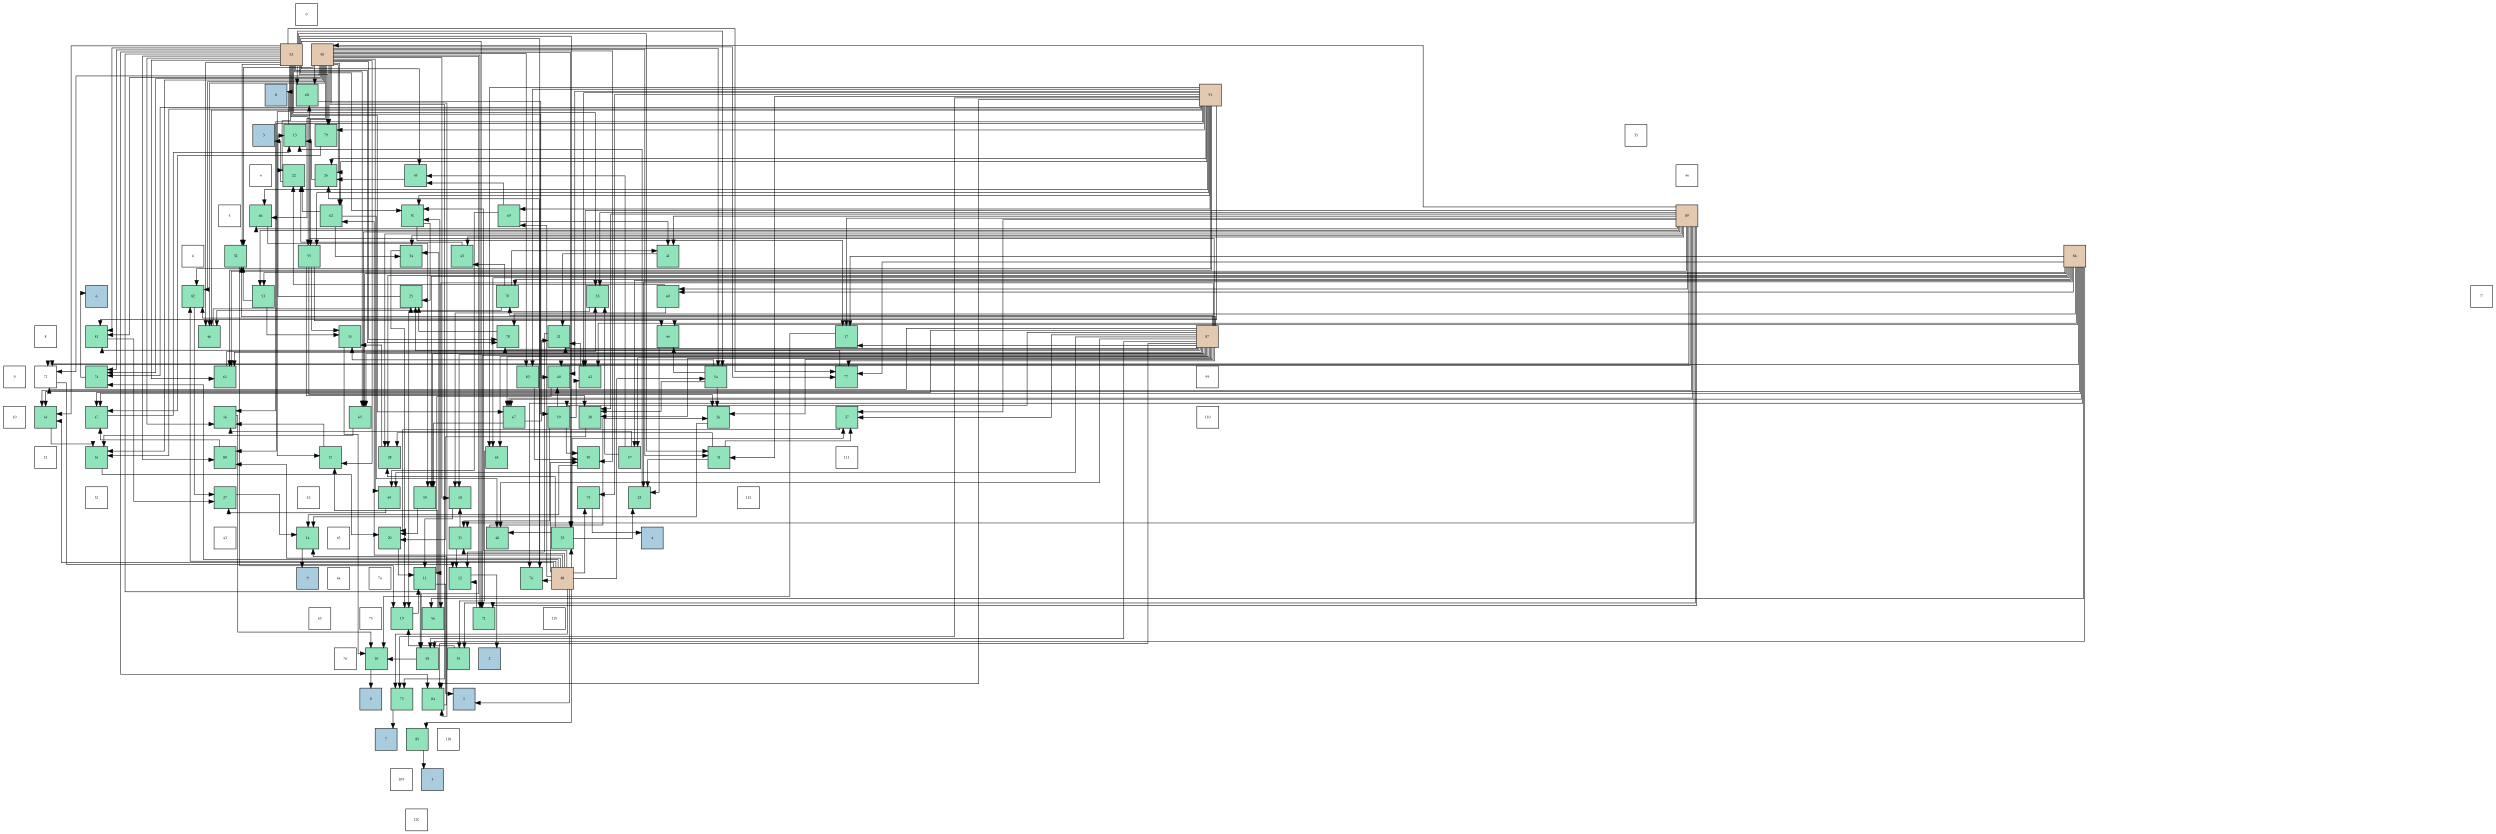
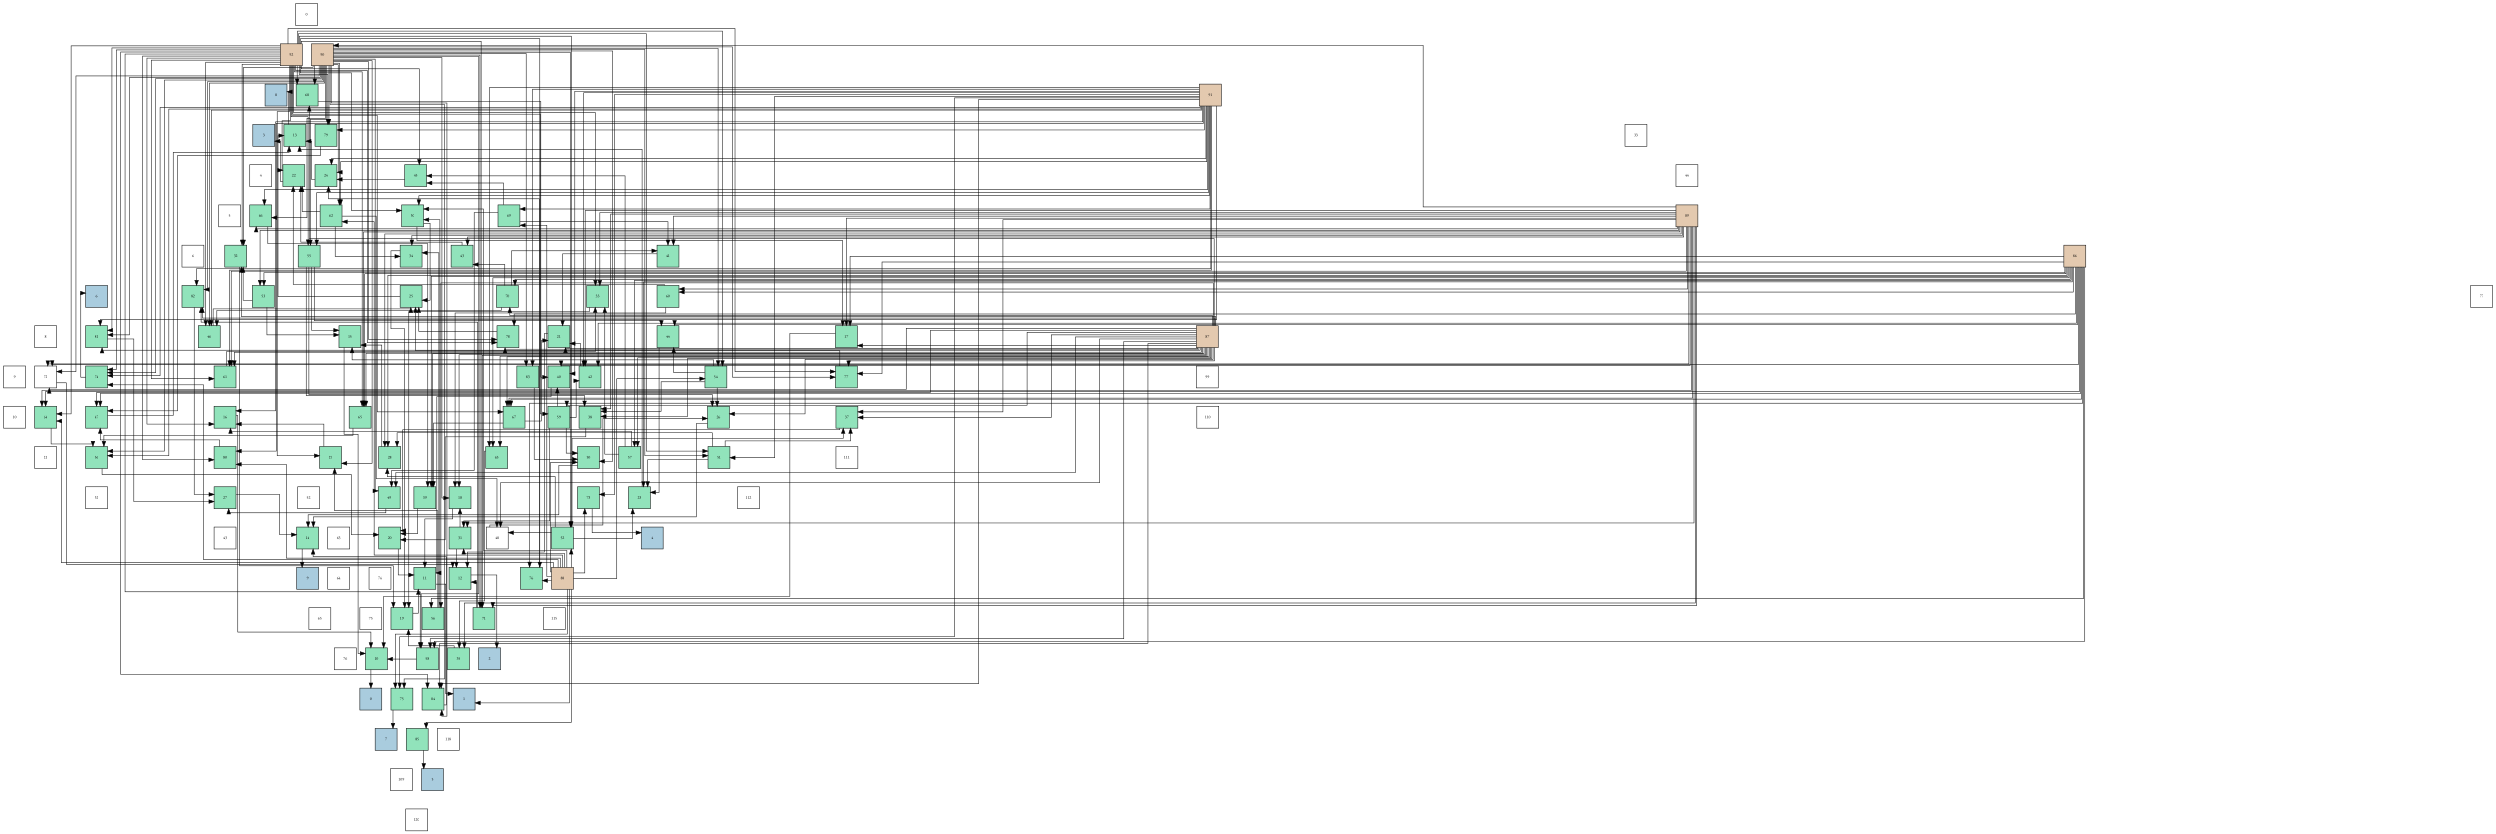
node "48": fillcolor #91e3bb -> #ffffff
edge "88" -> "82": now "71" -> "82"
